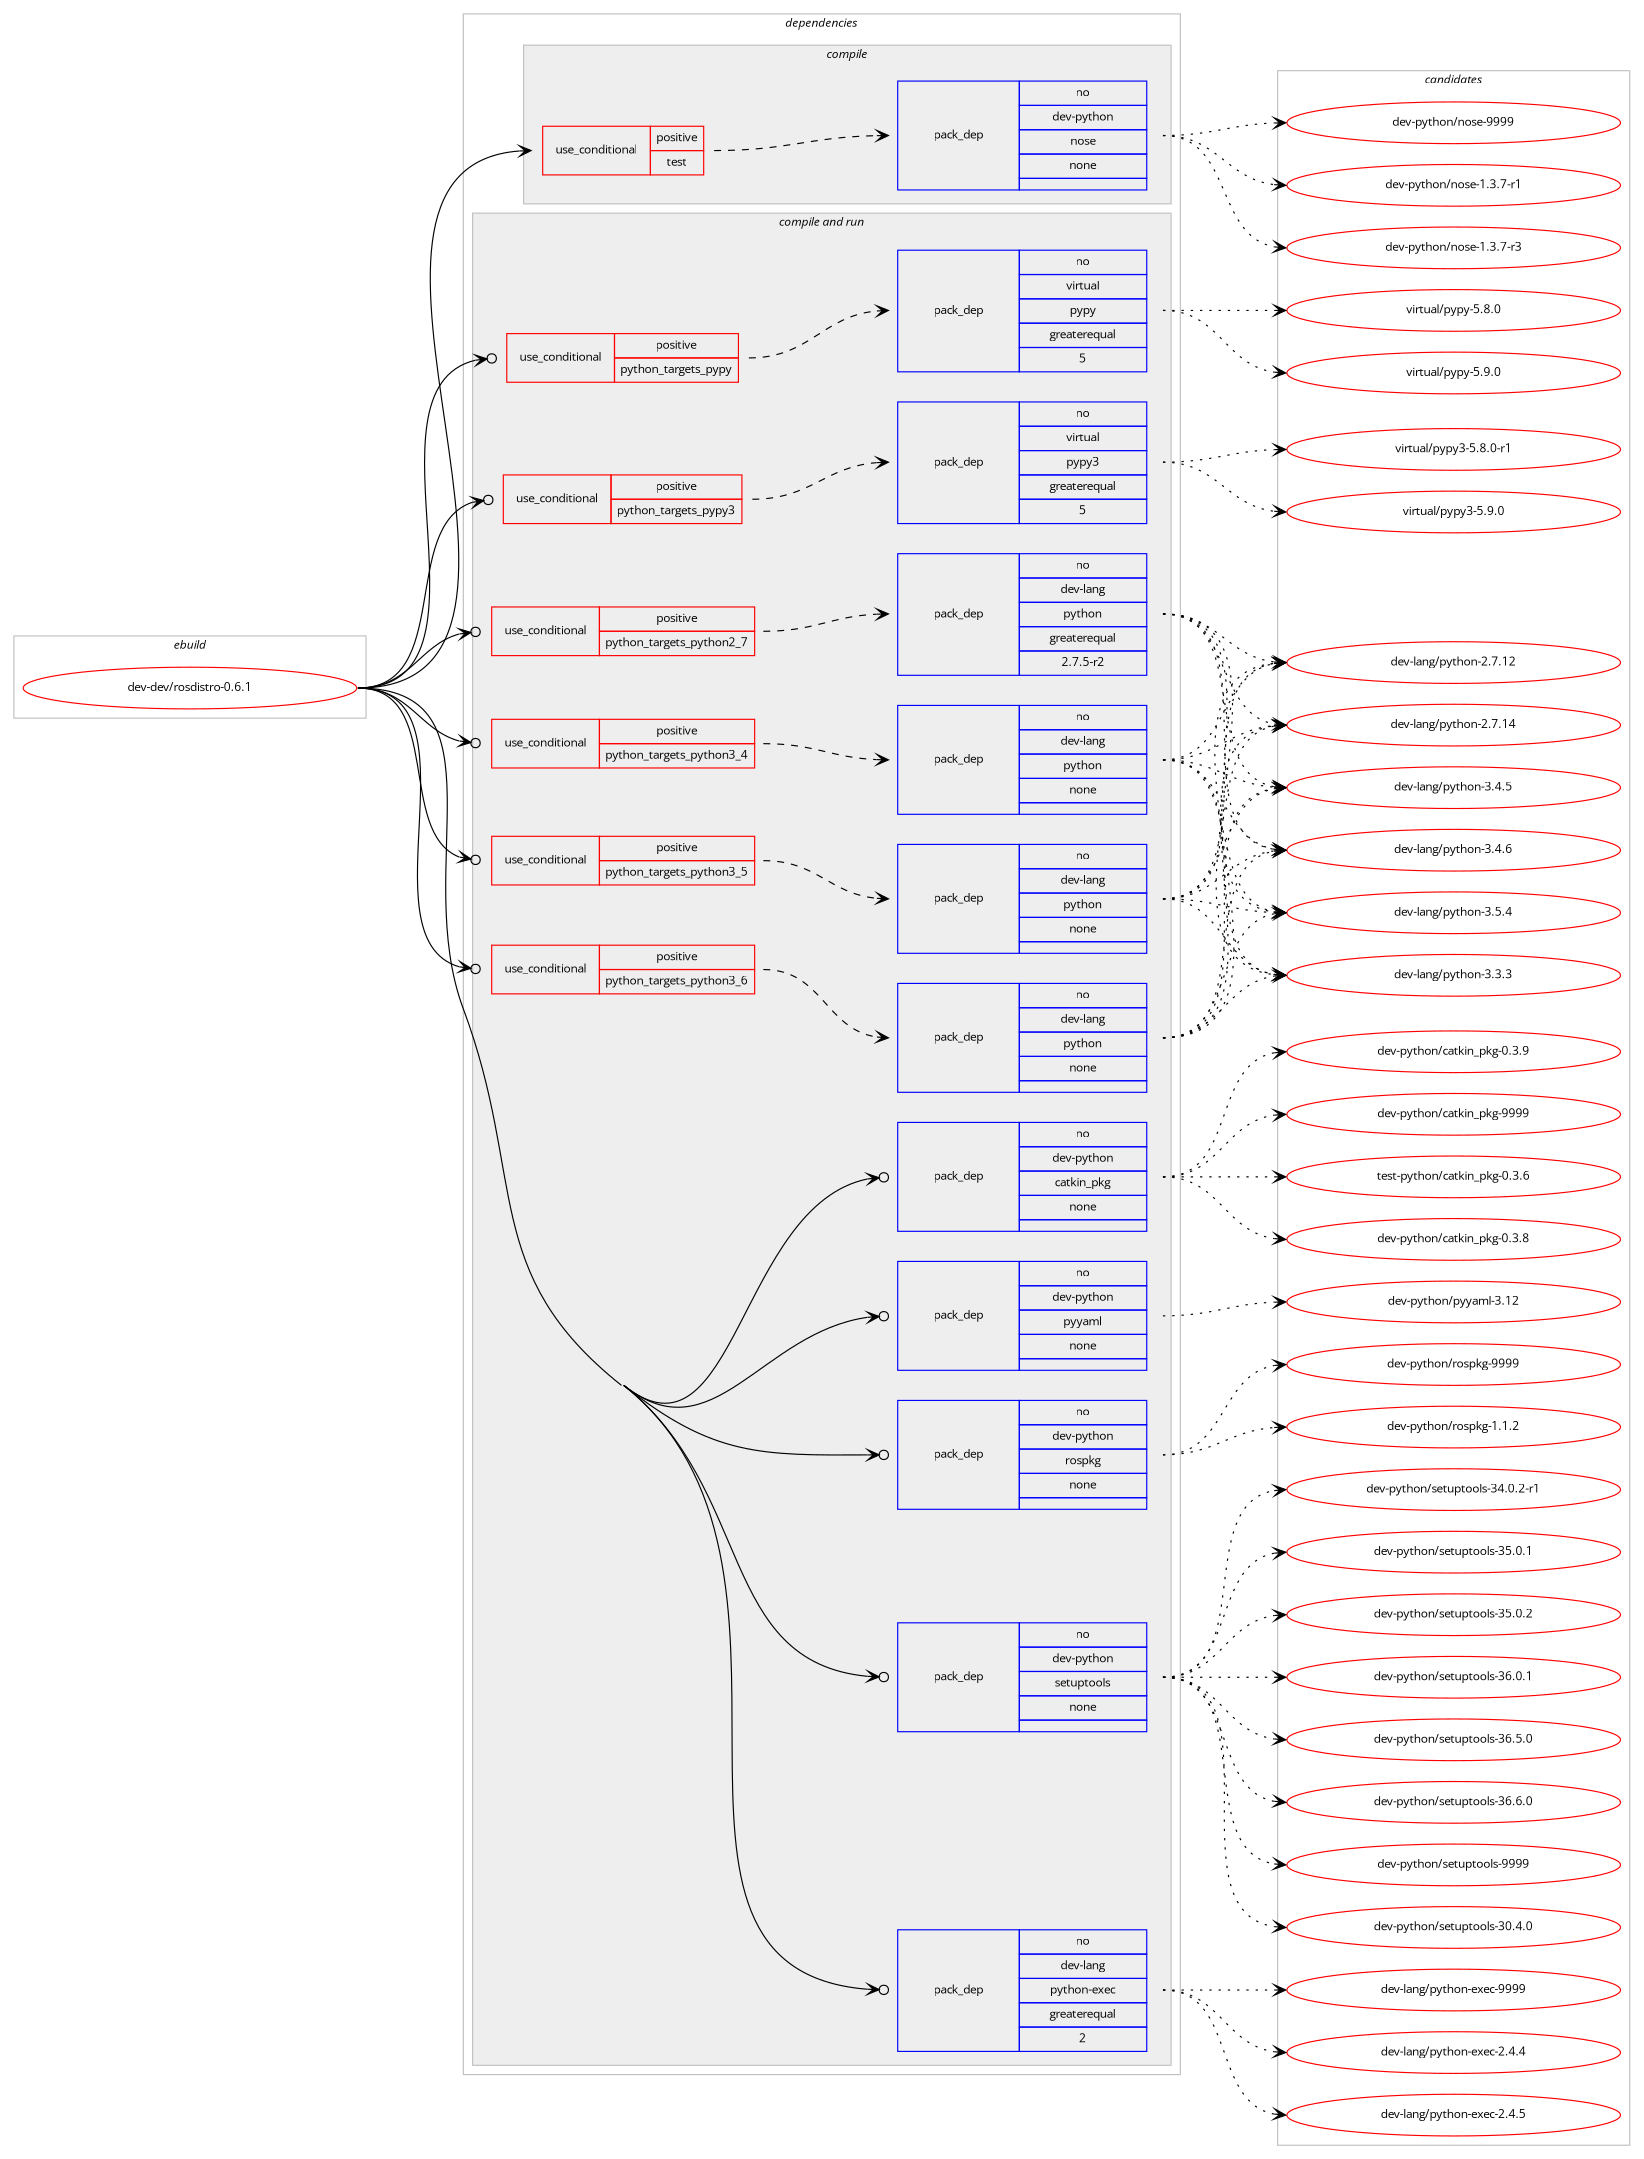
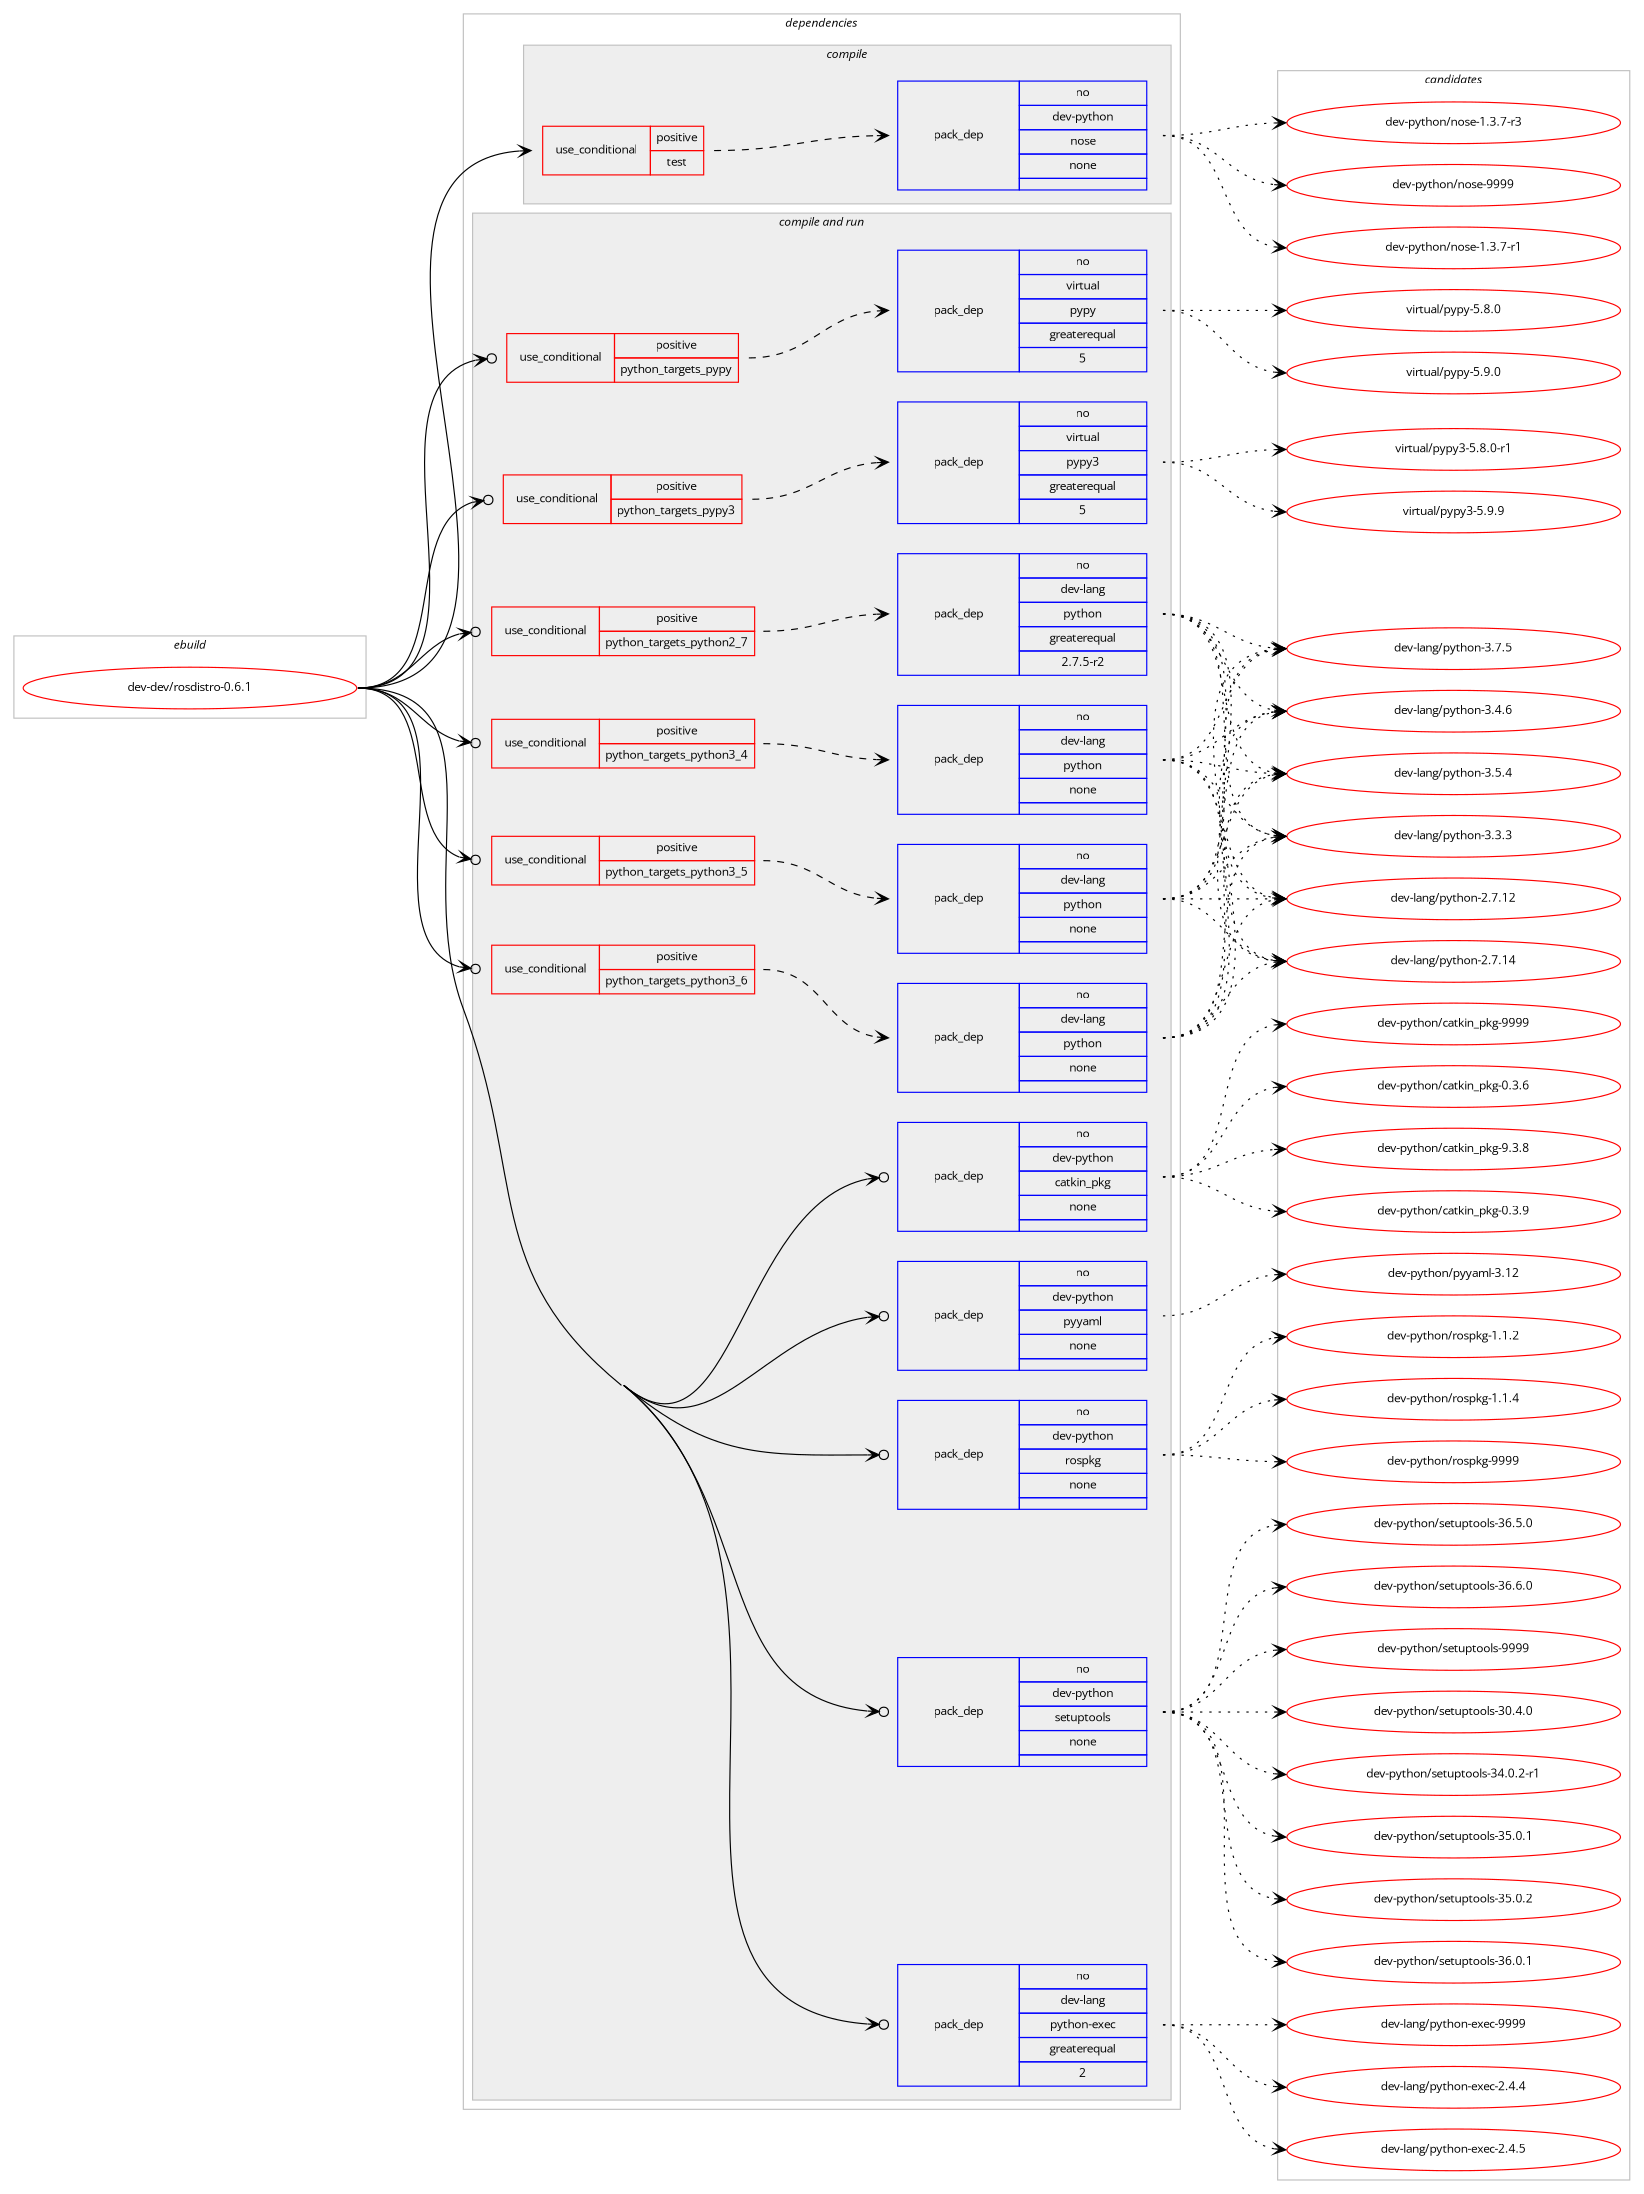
node "virtual/pypy3-5.9.0": label "virtual/pypy3-5.9.0" -> "virtual/pypy3-5.9.9"
node "dev-lang/python-3.4.5": label "dev-lang/python-3.4.5" -> "dev-lang/python-3.7.5"
node "test-python/catkin_pkg-0.3.6": label "test-python/catkin_pkg-0.3.6" -> "dev-python/catkin_pkg-0.3.6"
node "dev-python/catkin_pkg-0.3.8": label "dev-python/catkin_pkg-0.3.8" -> "dev-python/catkin_pkg-9.3.8"
node "dev-python/rospkg-1.1.4": added
